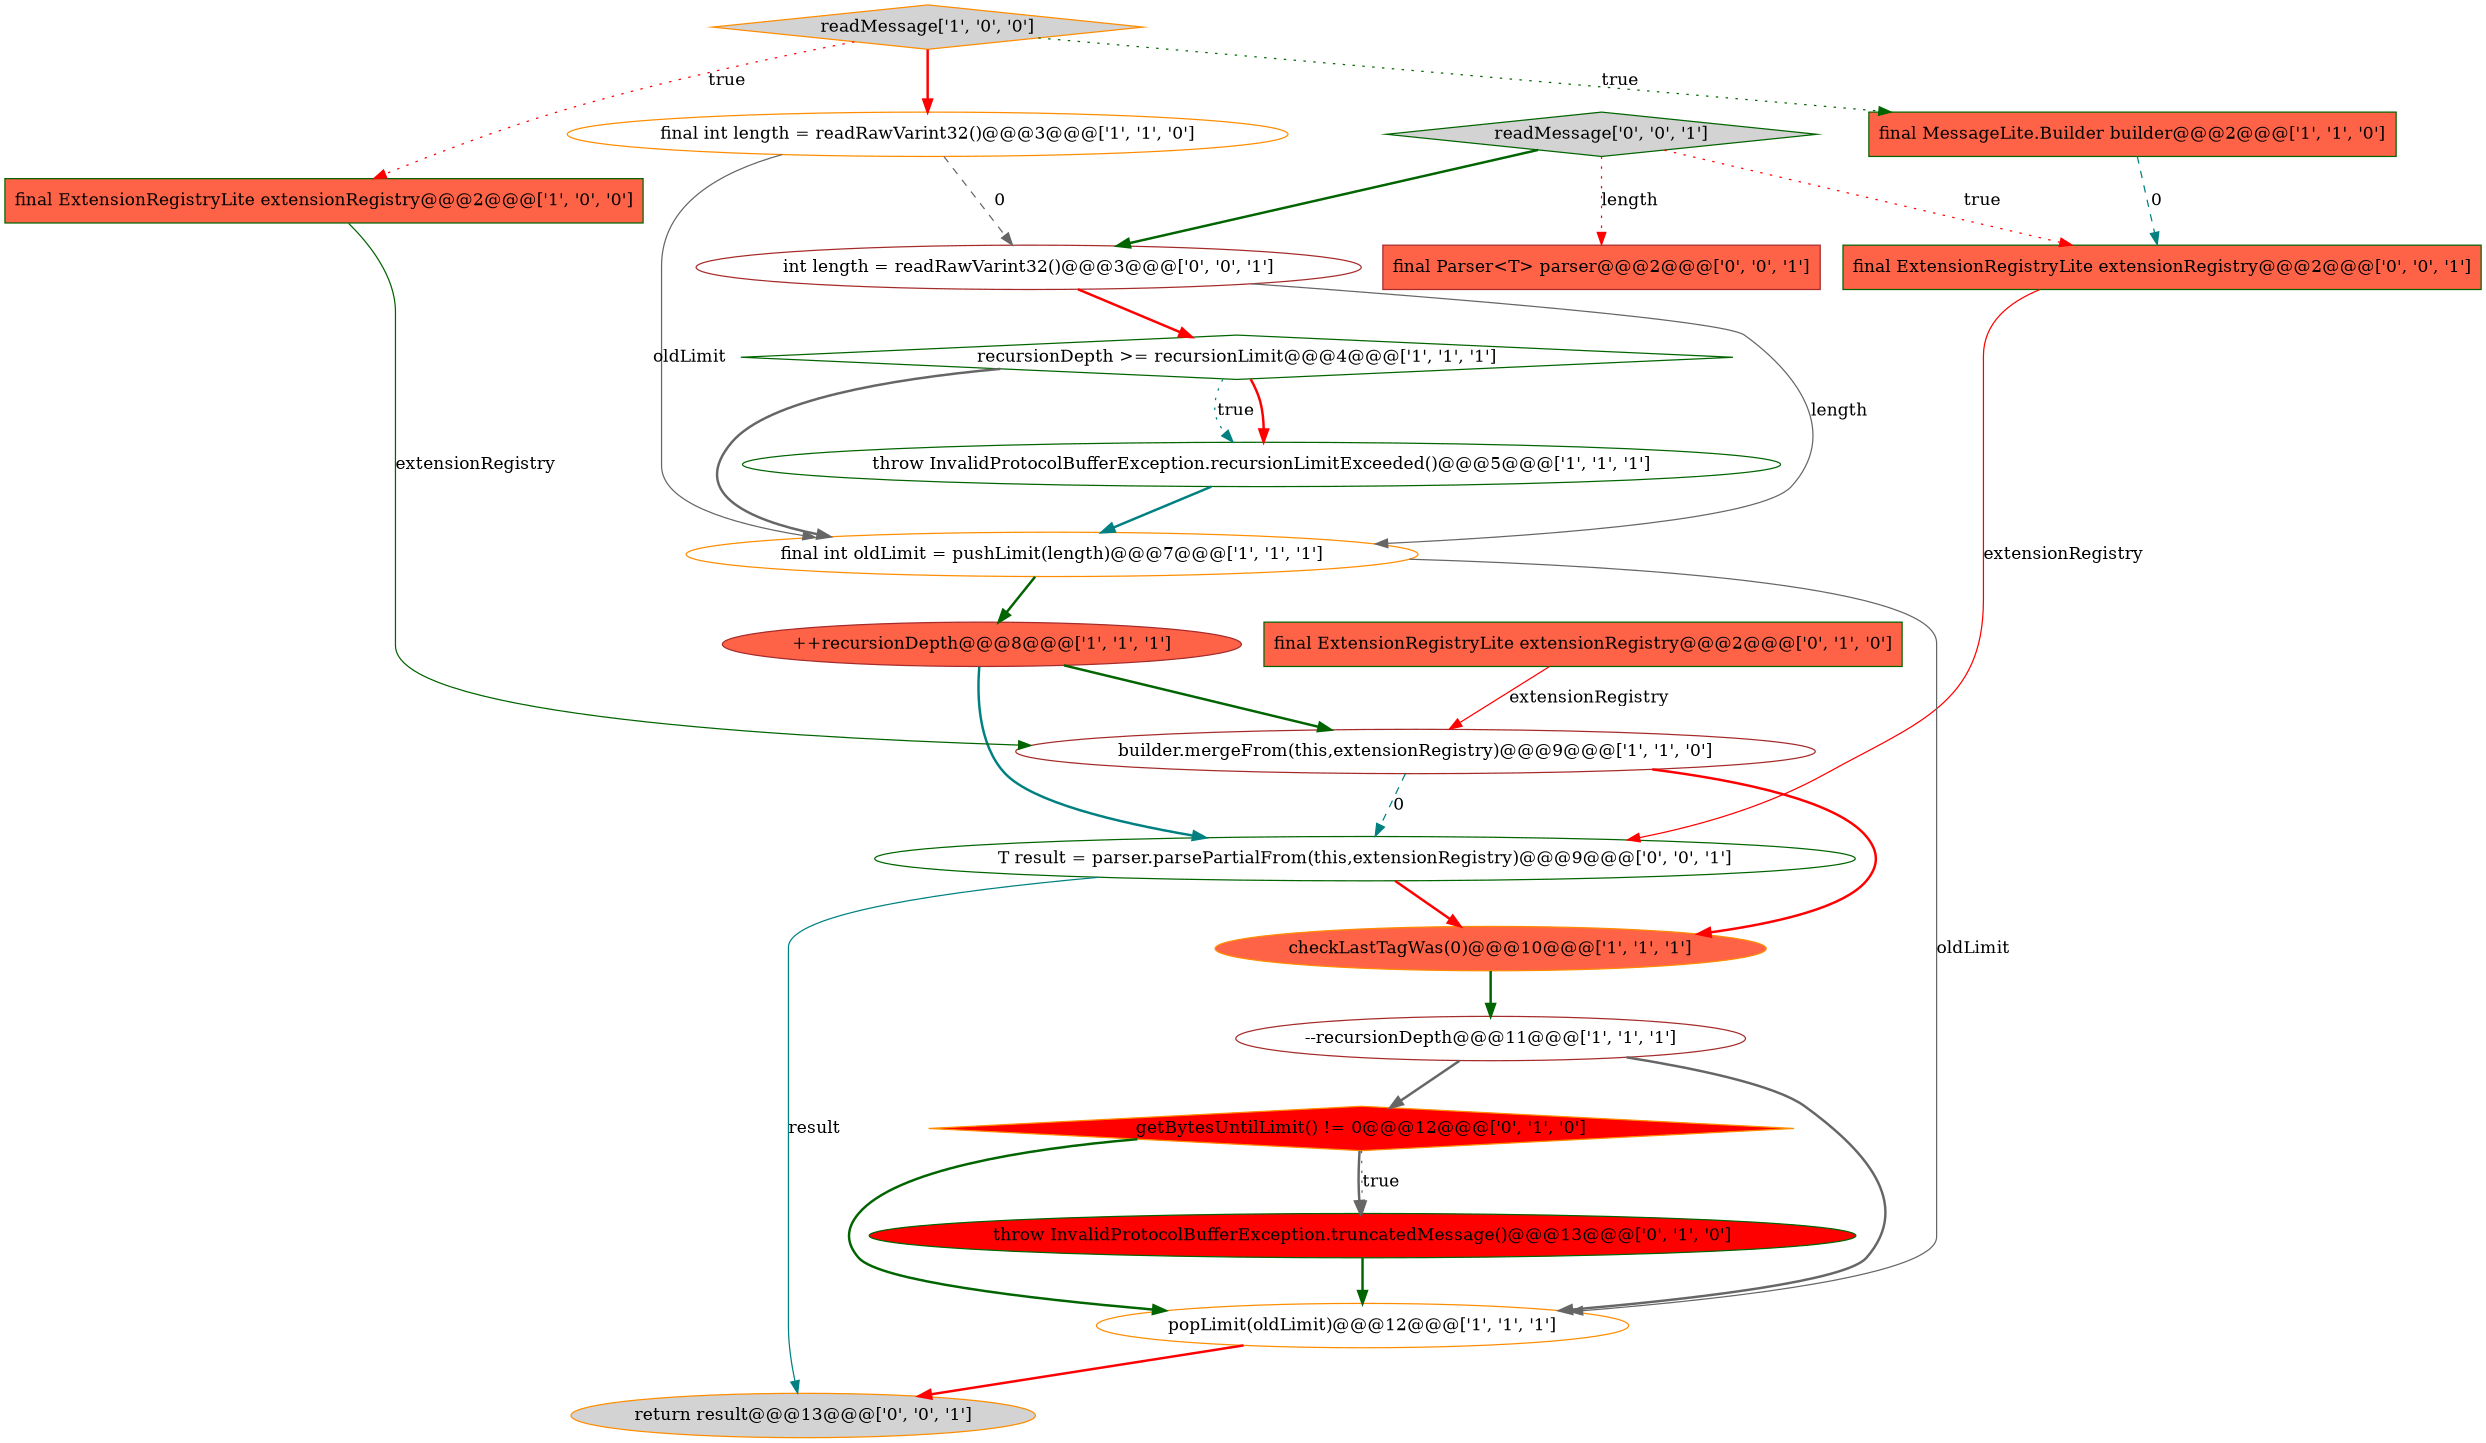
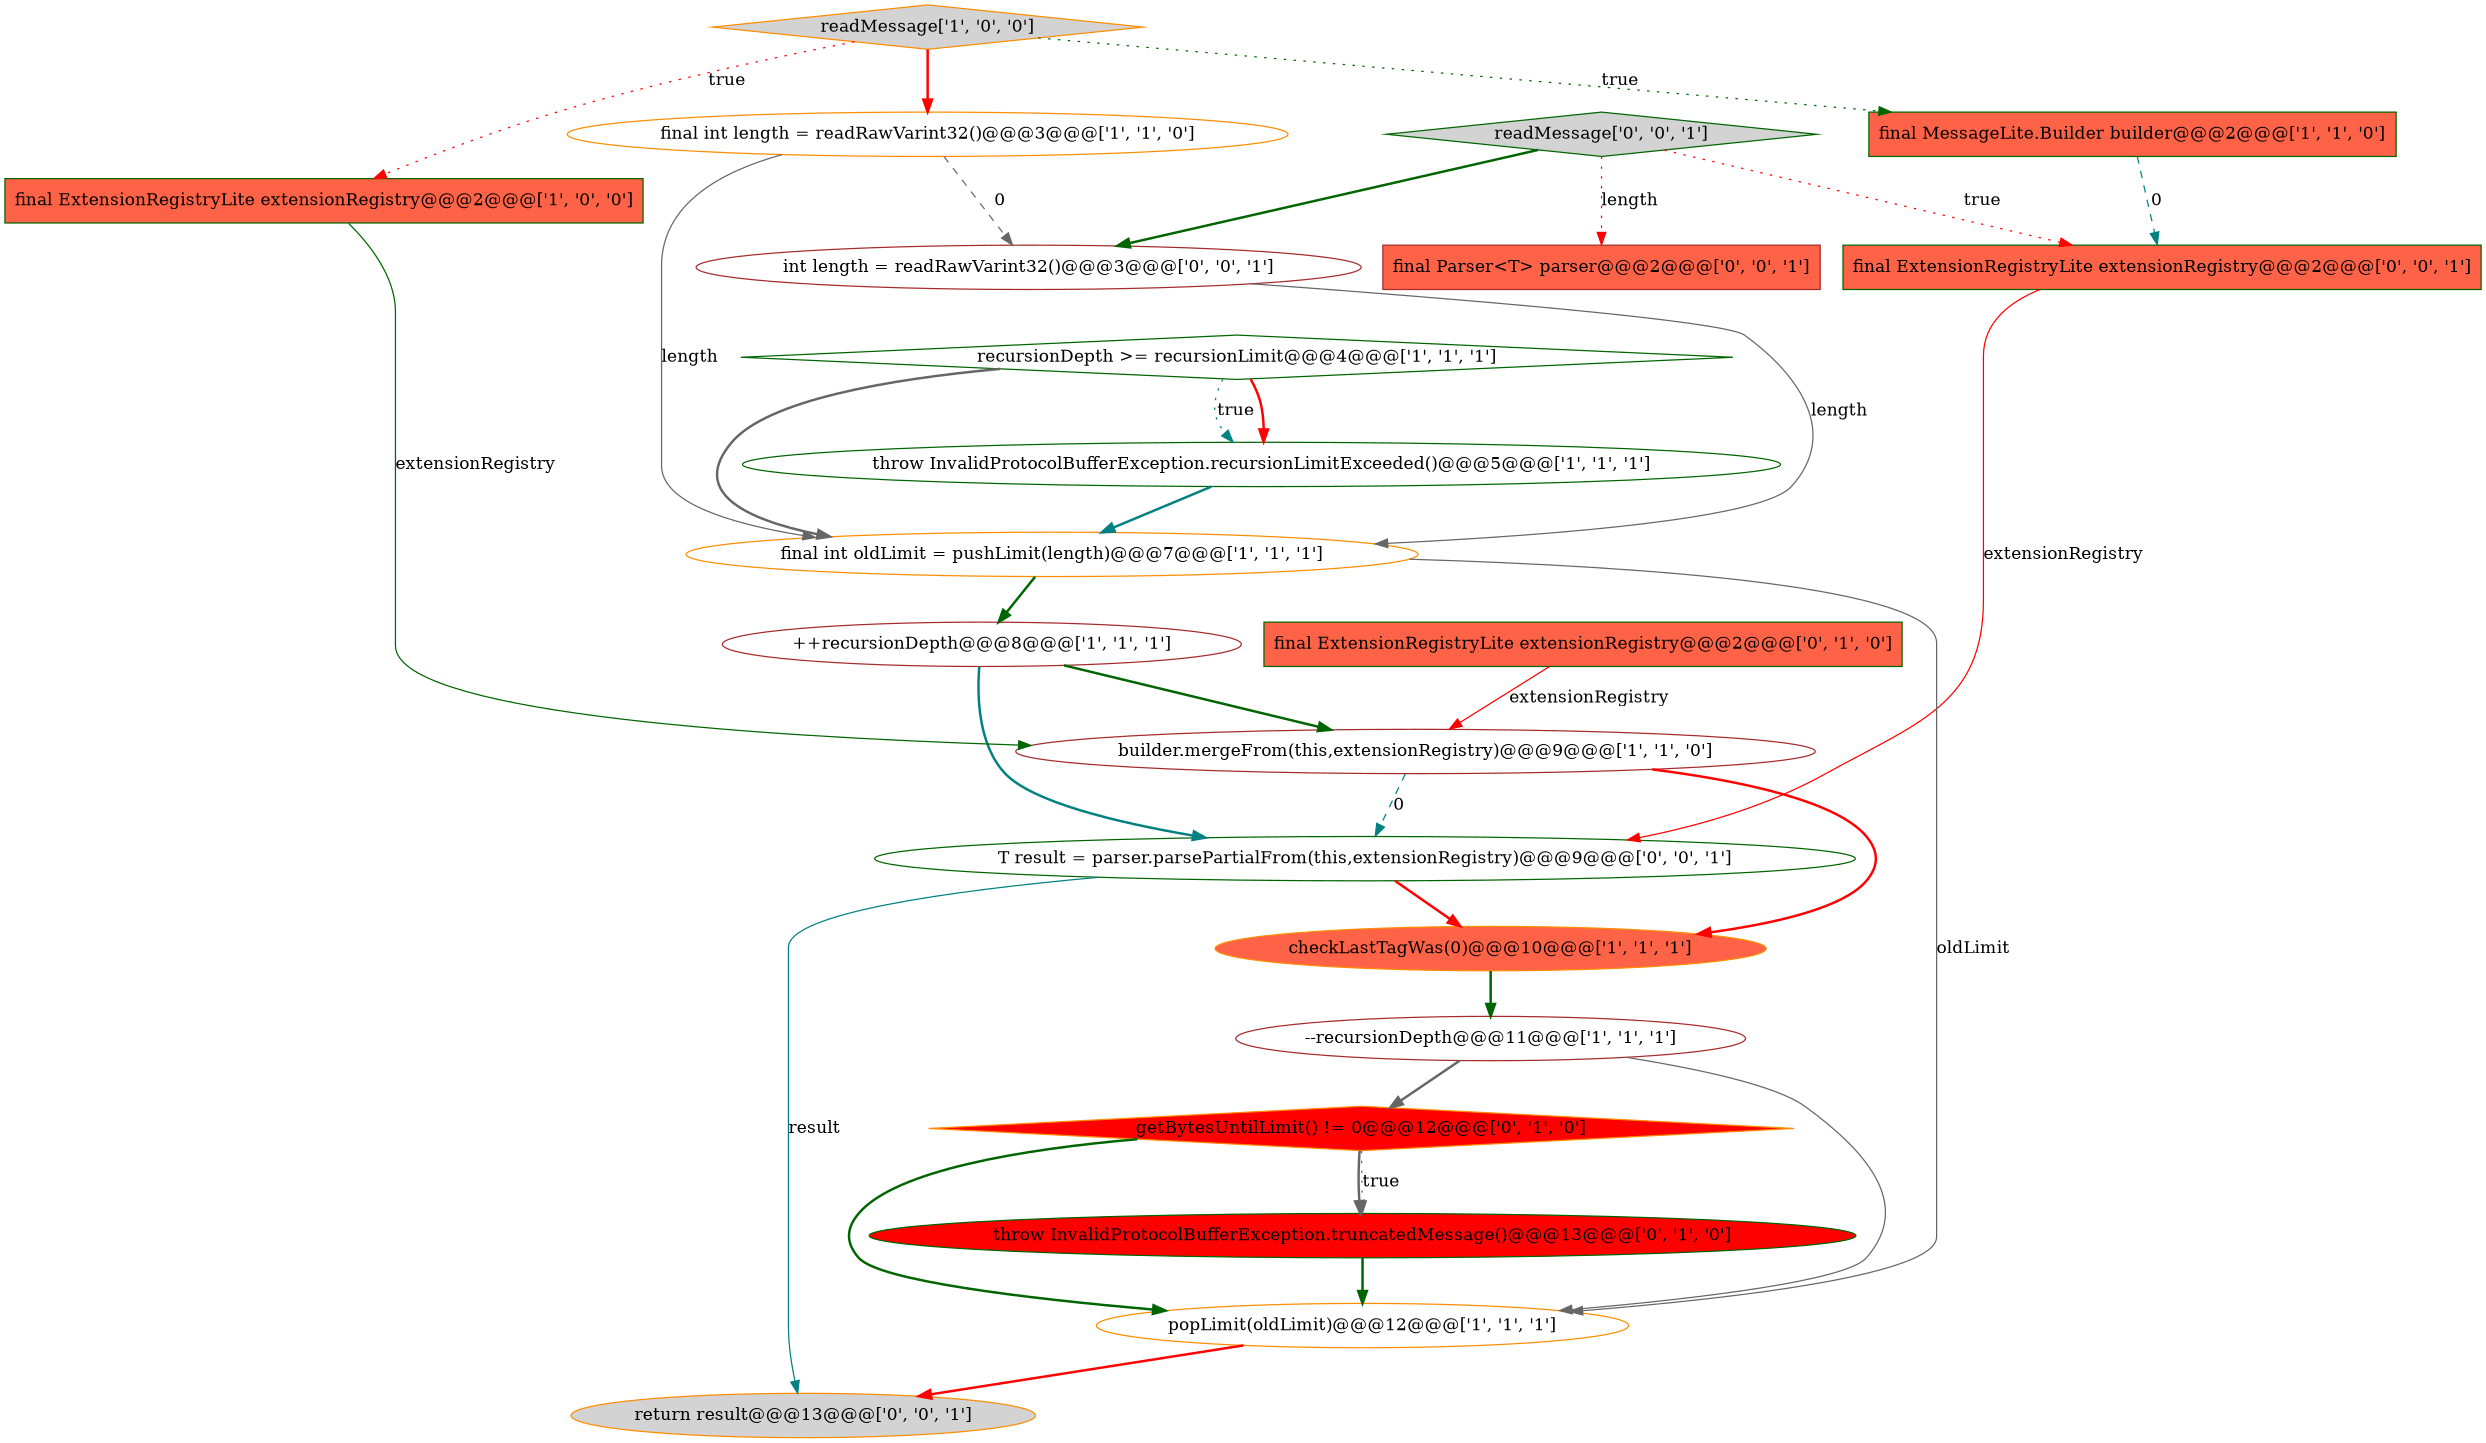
edge "int length = readRawVarint32()@@@3@@@['0', '0', '1']" -> "recursionDepth >= recursionLimit@@@4@@@['1', '1', '1']": removed
edge "final int length = readRawVarint32()@@@3@@@['1', '1', '0']" -> "final int oldLimit = pushLimit(length)@@@7@@@['1', '1', '1']": label "oldLimit" -> "length"
node "++recursionDepth@@@8@@@['1', '1', '1']": fillcolor tomato -> white
edge "--recursionDepth@@@11@@@['1', '1', '1']" -> "popLimit(oldLimit)@@@12@@@['1', '1', '1']": style bold -> solid
